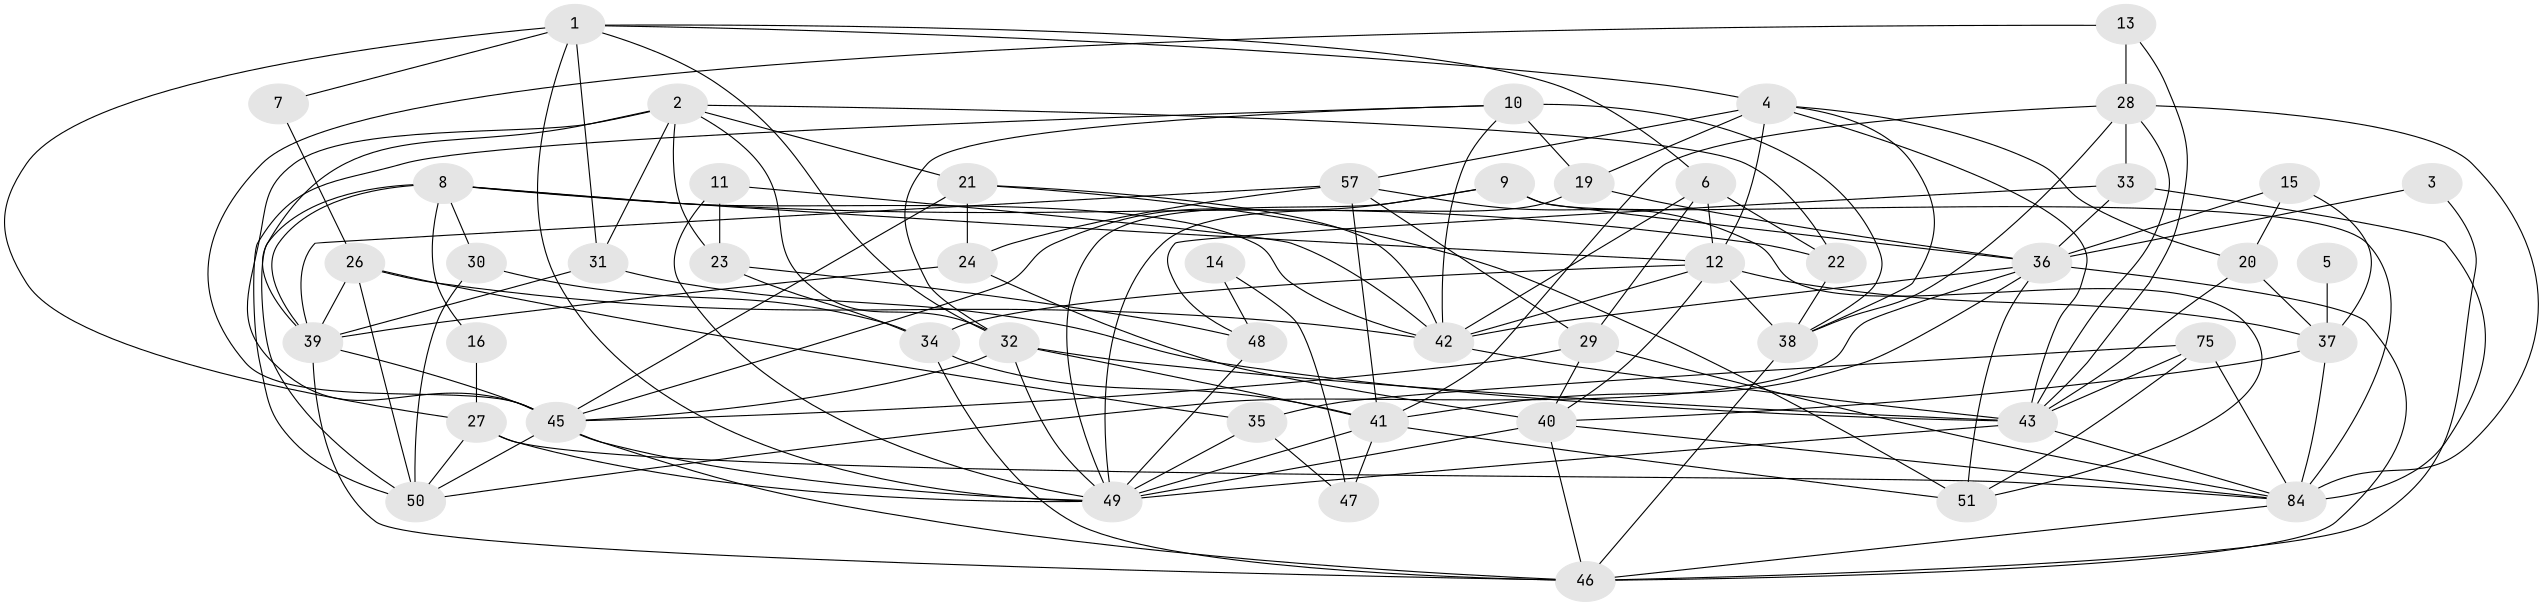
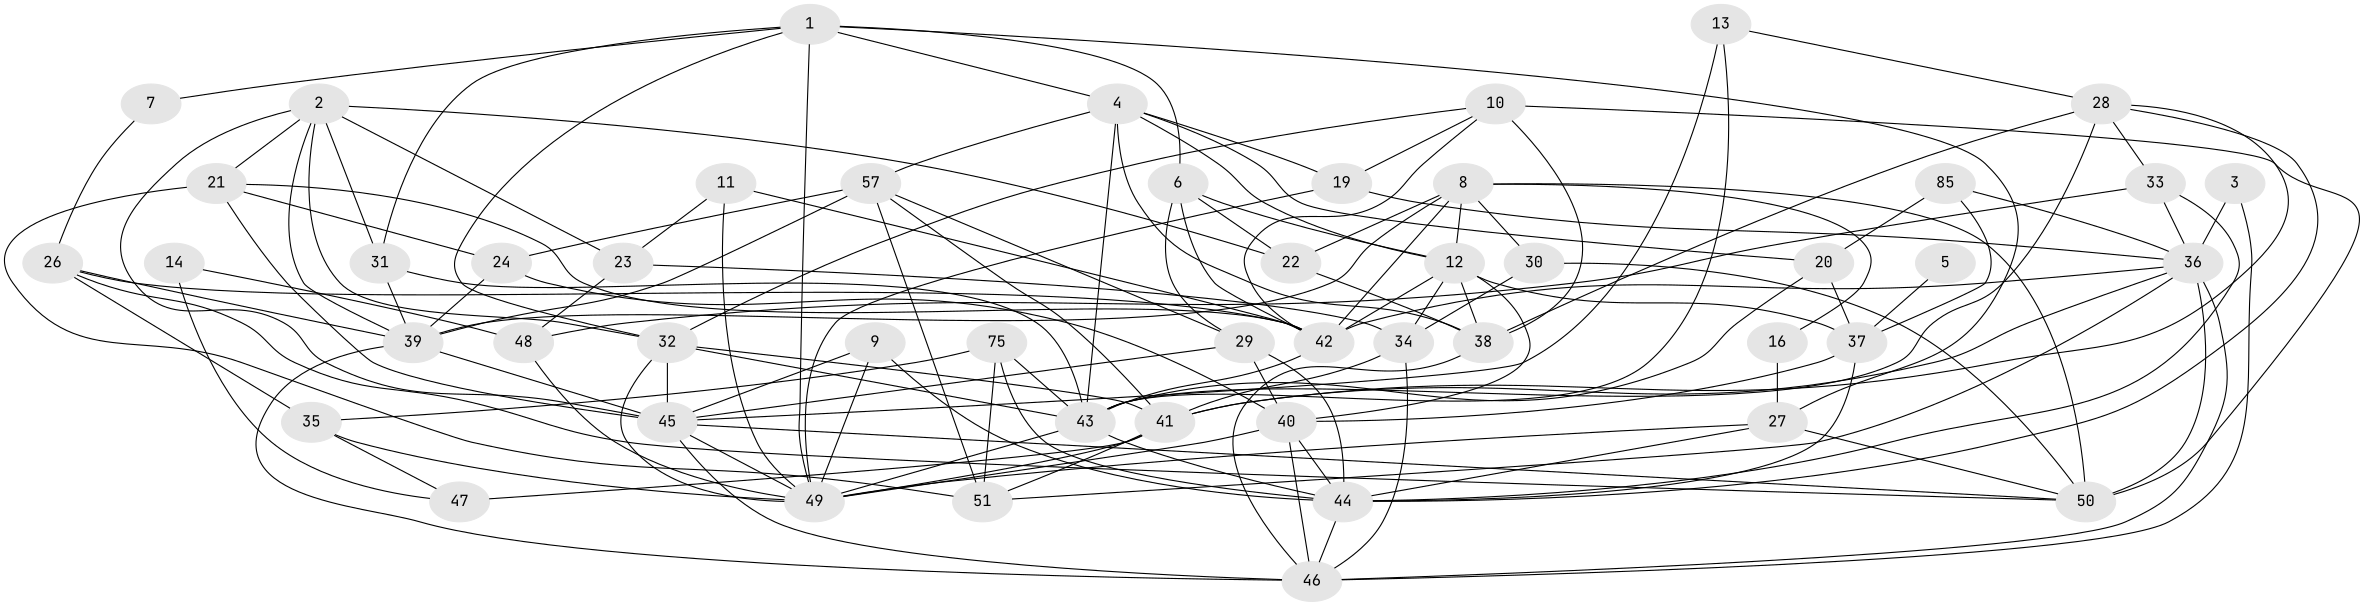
node "15": label "15" -> "85"
edge "9" -- "36": removed
node "84": label "84" -> "44"
